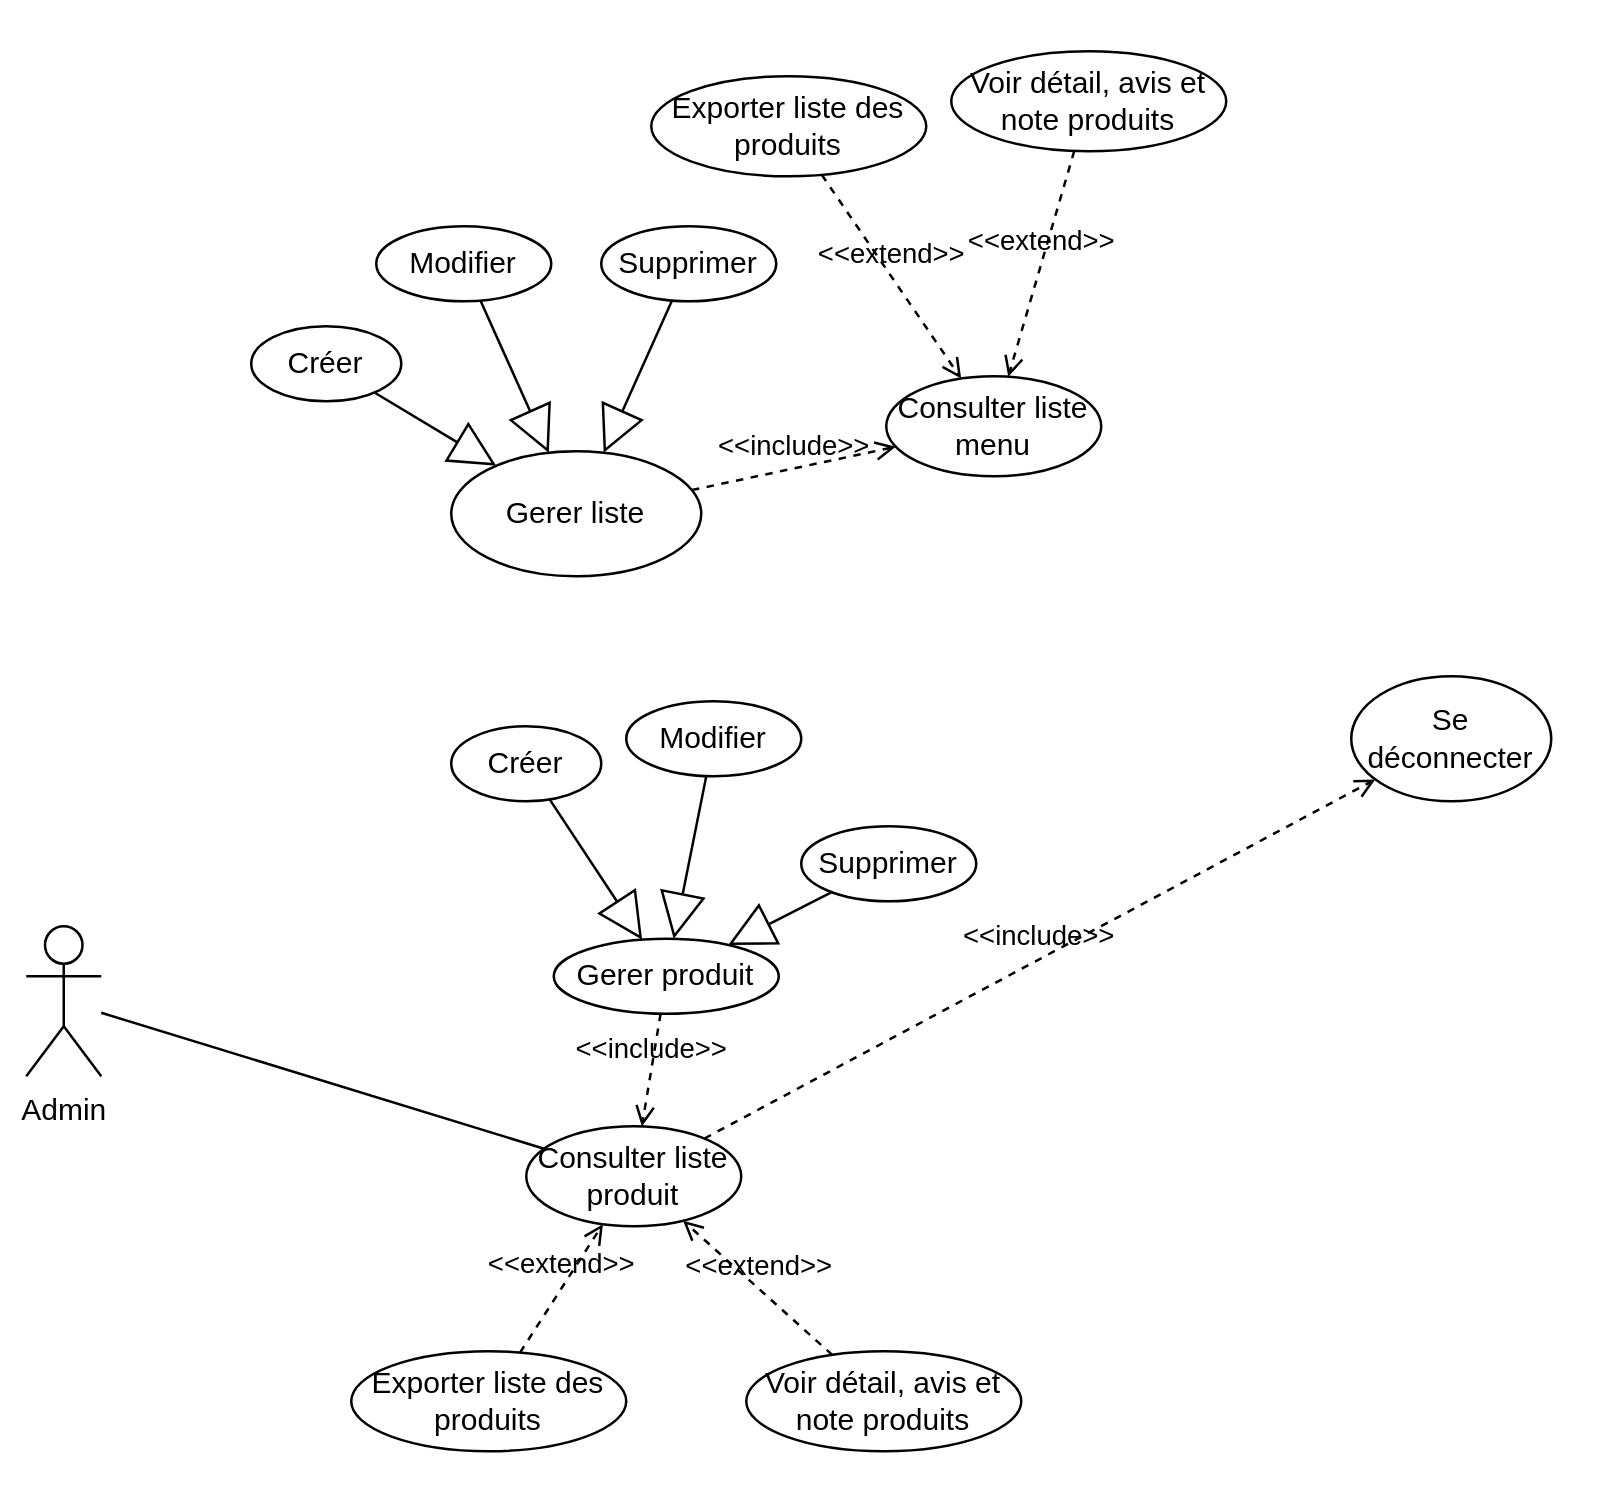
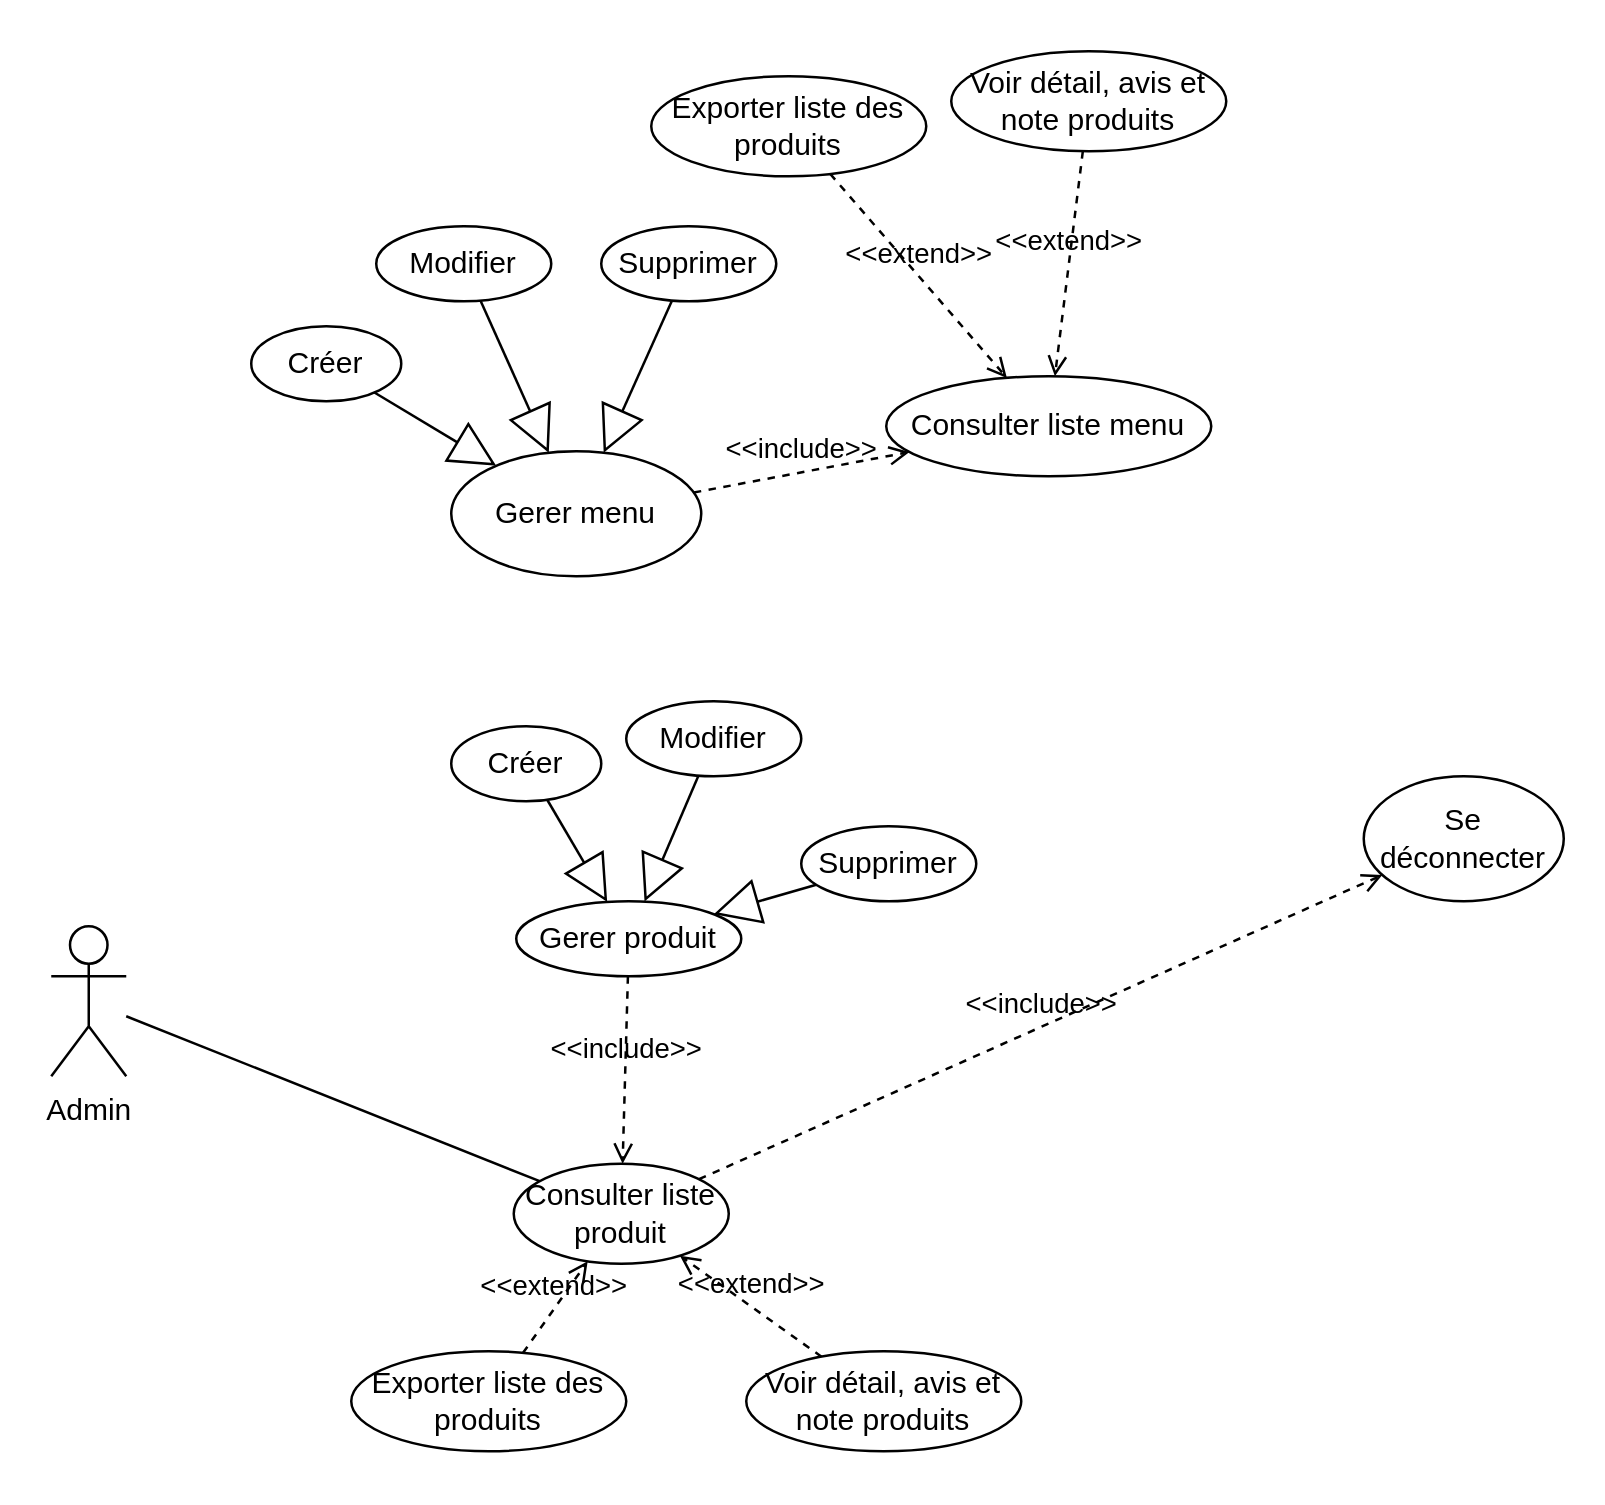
node "Consulter liste menu": size 215x100 -> 325x100
node "Gerer liste": label "Gerer liste" -> "Gerer menu"
node "Se déconnecter": moved (1451, 739) -> (1464, 839)
node "Gerer produit": moved (666, 976) -> (629, 939)
node "Admin": moved (64, 1001) -> (89, 1001)
node "Consulter liste produit": moved (634, 1176) -> (621, 1214)
